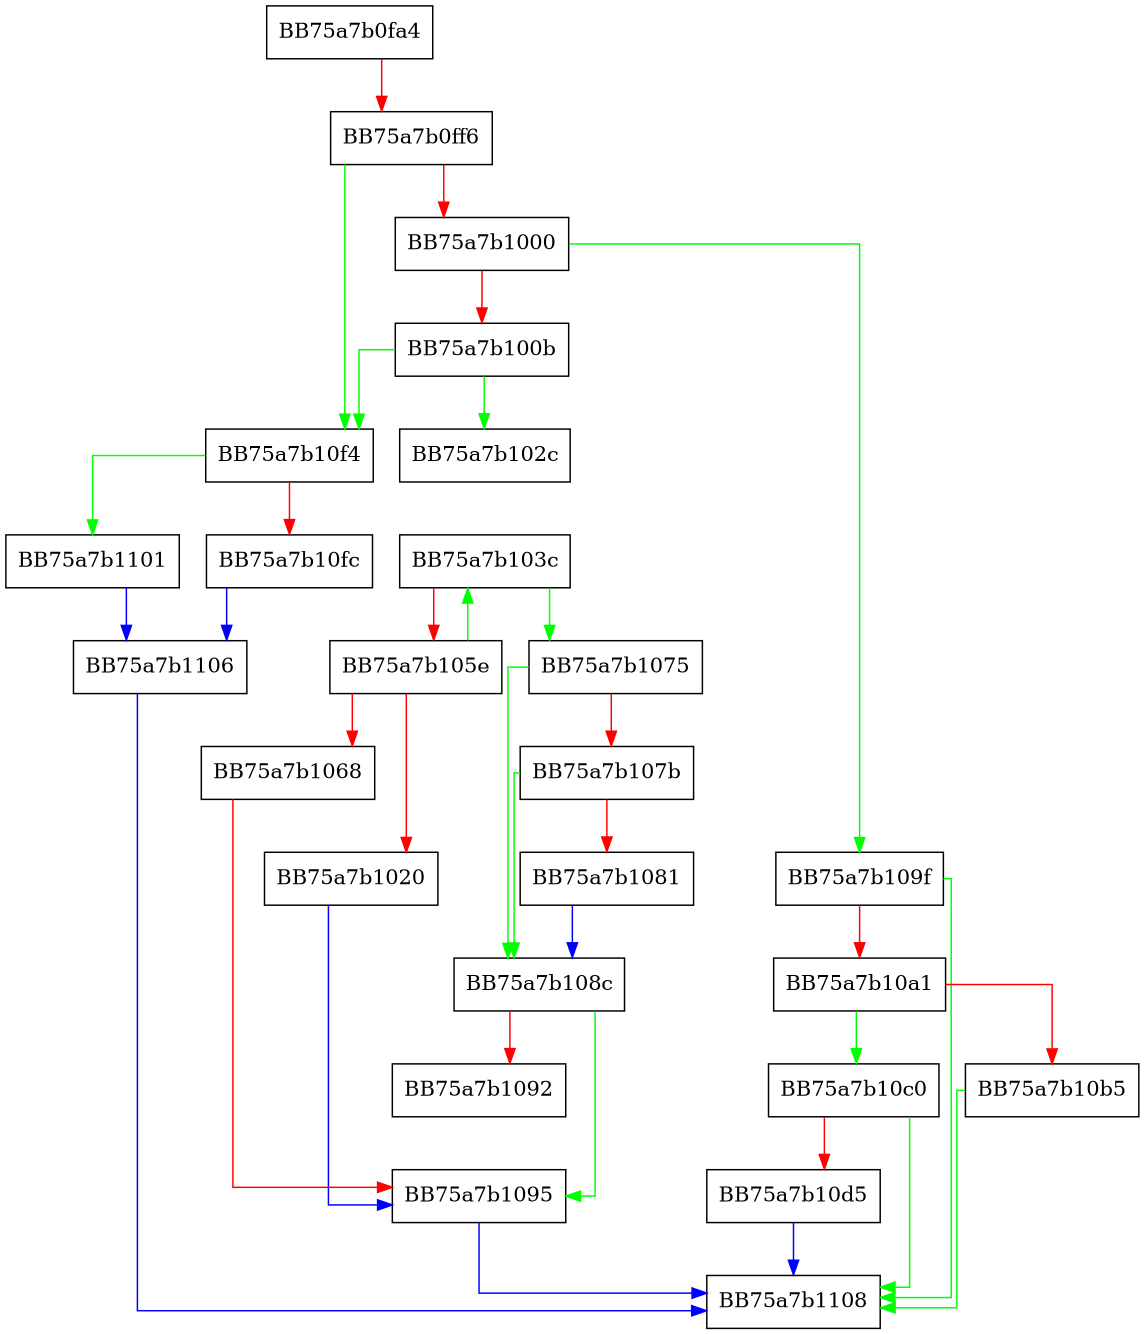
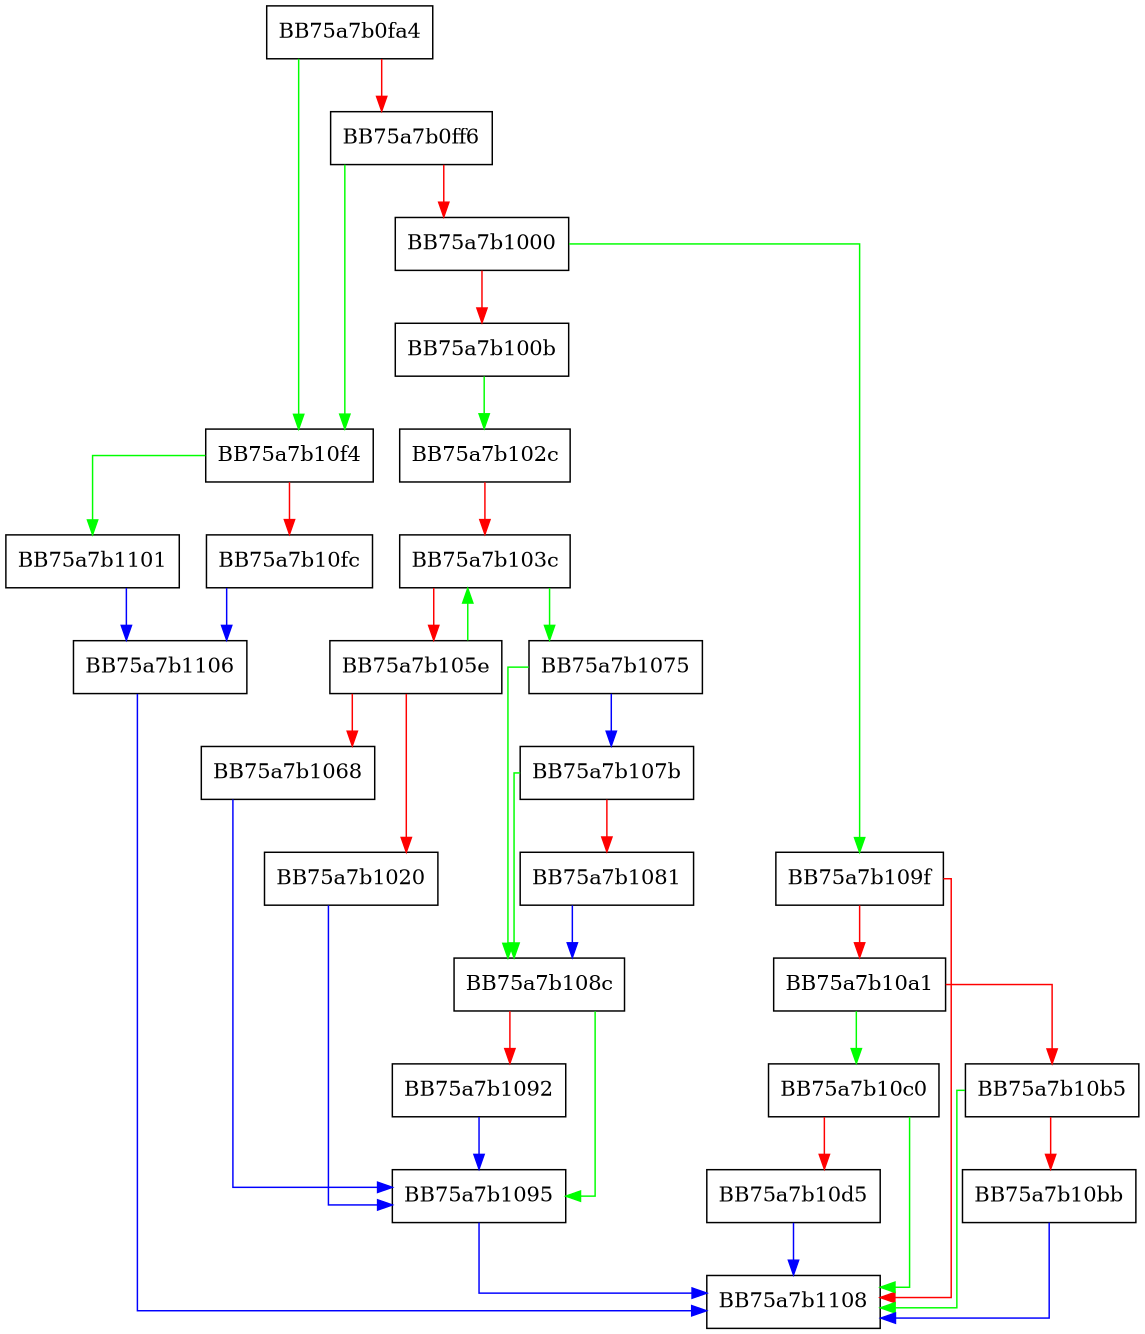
edge "BB75a7b100b" -> "BB75a7b10f4": now "BB75a7b0fa4" -> "BB75a7b10f4"
edge "BB75a7b102c" -> "BB75a7b103c": added
edge "BB75a7b1075" -> "BB75a7b107b": color red -> blue
edge "BB75a7b1068" -> "BB75a7b1095": color red -> blue
edge "BB75a7b109f" -> "BB75a7b1108": color green -> red
edge "BB75a7b1092" -> "BB75a7b1095": added
node "BB75a7b10bb": added
